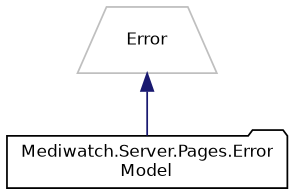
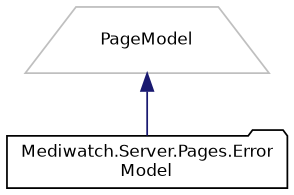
node "Error": label "Error" -> "PageModel"
